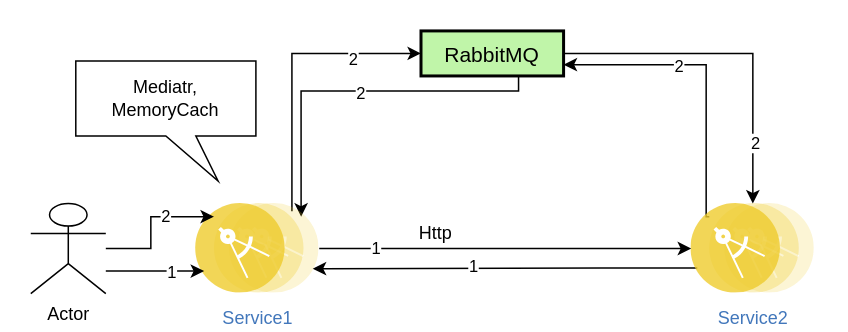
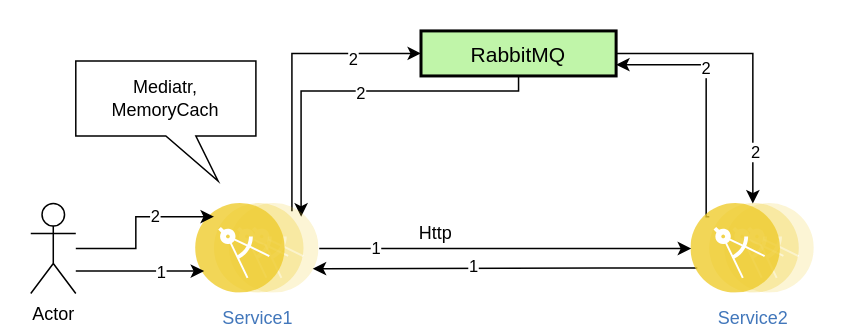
node "RabbitMQ": size 143x45 -> 195x45
node "Actor": size 75x90 -> 45x90
